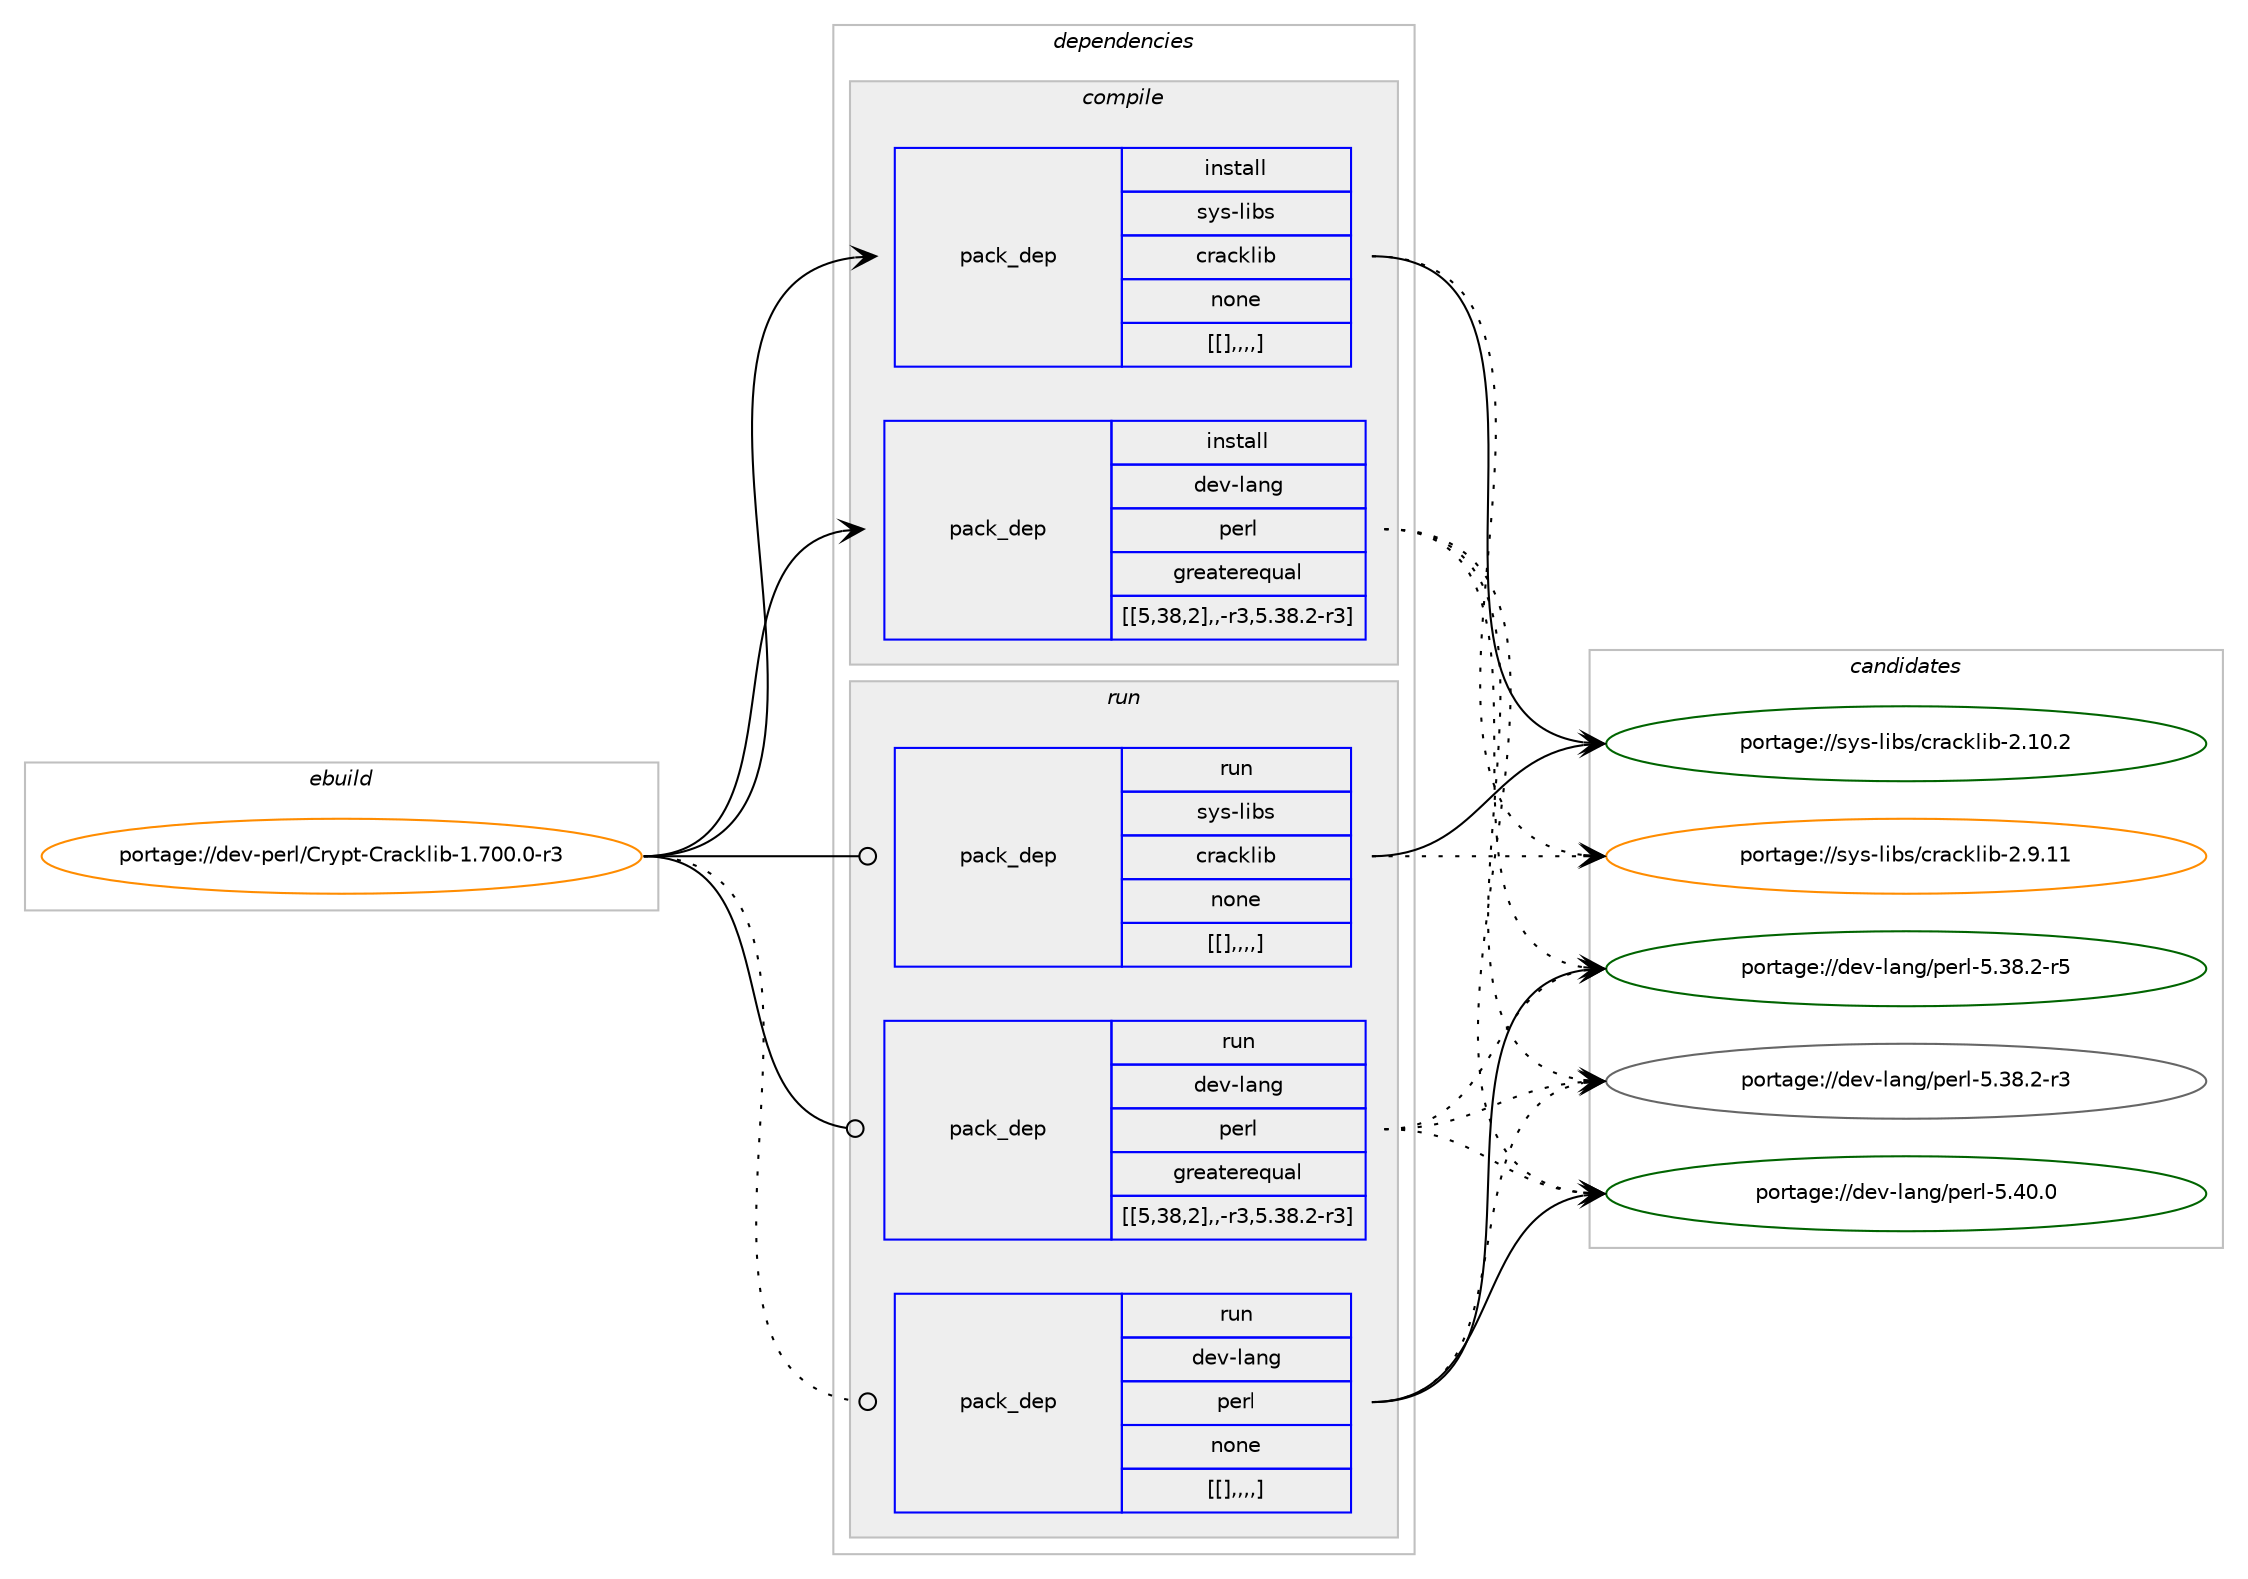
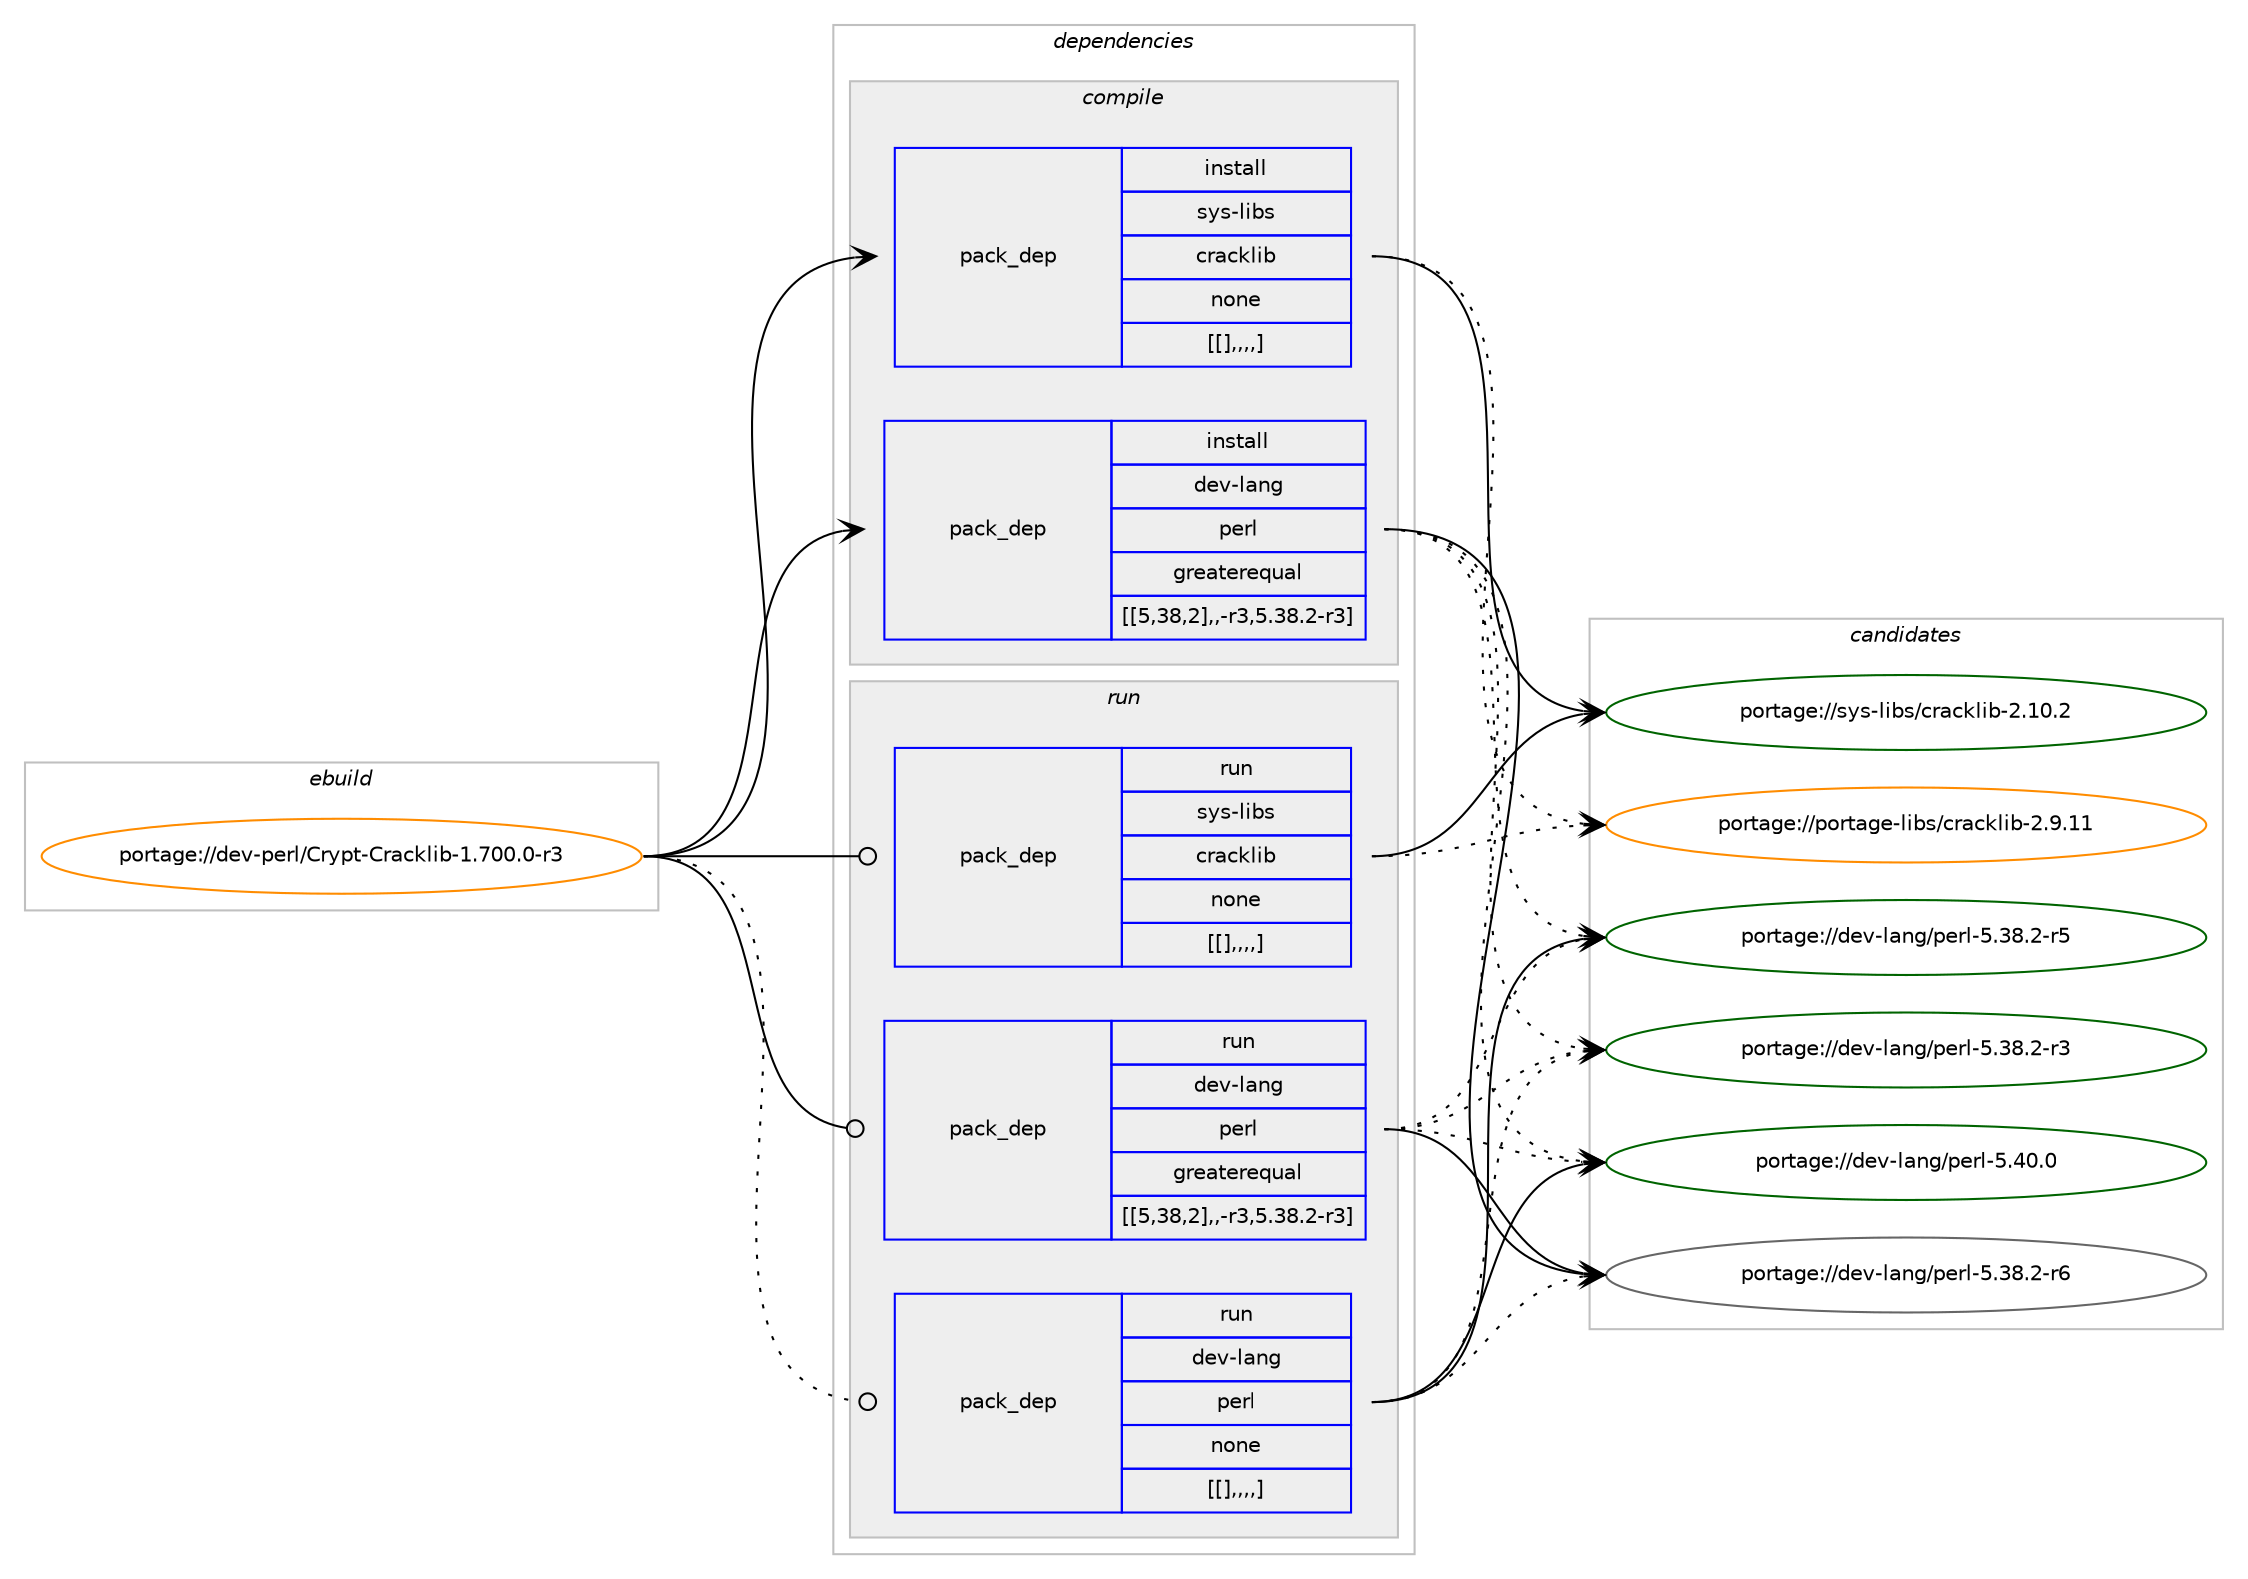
node "portage://sys-libs/cracklib-2.9.11": label "portage://sys-libs/cracklib-2.9.11" -> "portage://portage-libs/cracklib-2.9.11"
node "portage://dev-lang/perl-5.38.2-r3": color gray40 -> darkgreen
node "portage://dev-lang/perl-5.38.2-r6": added
